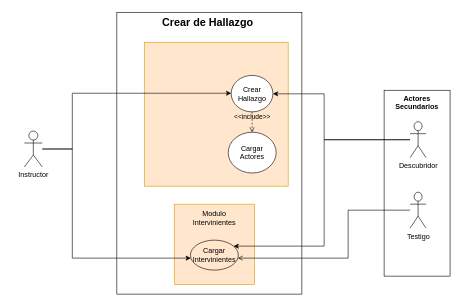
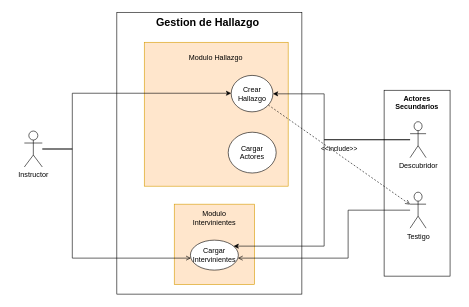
node "Crear de Hallazgo": label "Crear de Hallazgo" -> "Gestion de Hallazgo"
node "Modulo Hallazgo": added
edge "Crear Hallazgo" -> "Cargar Actores": now "Crear Hallazgo" -> "Testigo"
node "Cargar Intervinientes": fillcolor #ffe6cc -> #ffffff
edge "Instructor" -> "Cargar Intervinientes": arrowhead classic -> open
